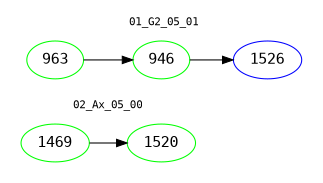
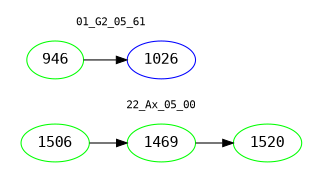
cluster "01_G2_05_01": label "01_G2_05_01" -> "01_G2_05_61"
node "963": removed
node "1526": label "1526" -> "1026"
cluster "02_Ax_05_00": label "02_Ax_05_00" -> "22_Ax_05_00"
node "1506": added
